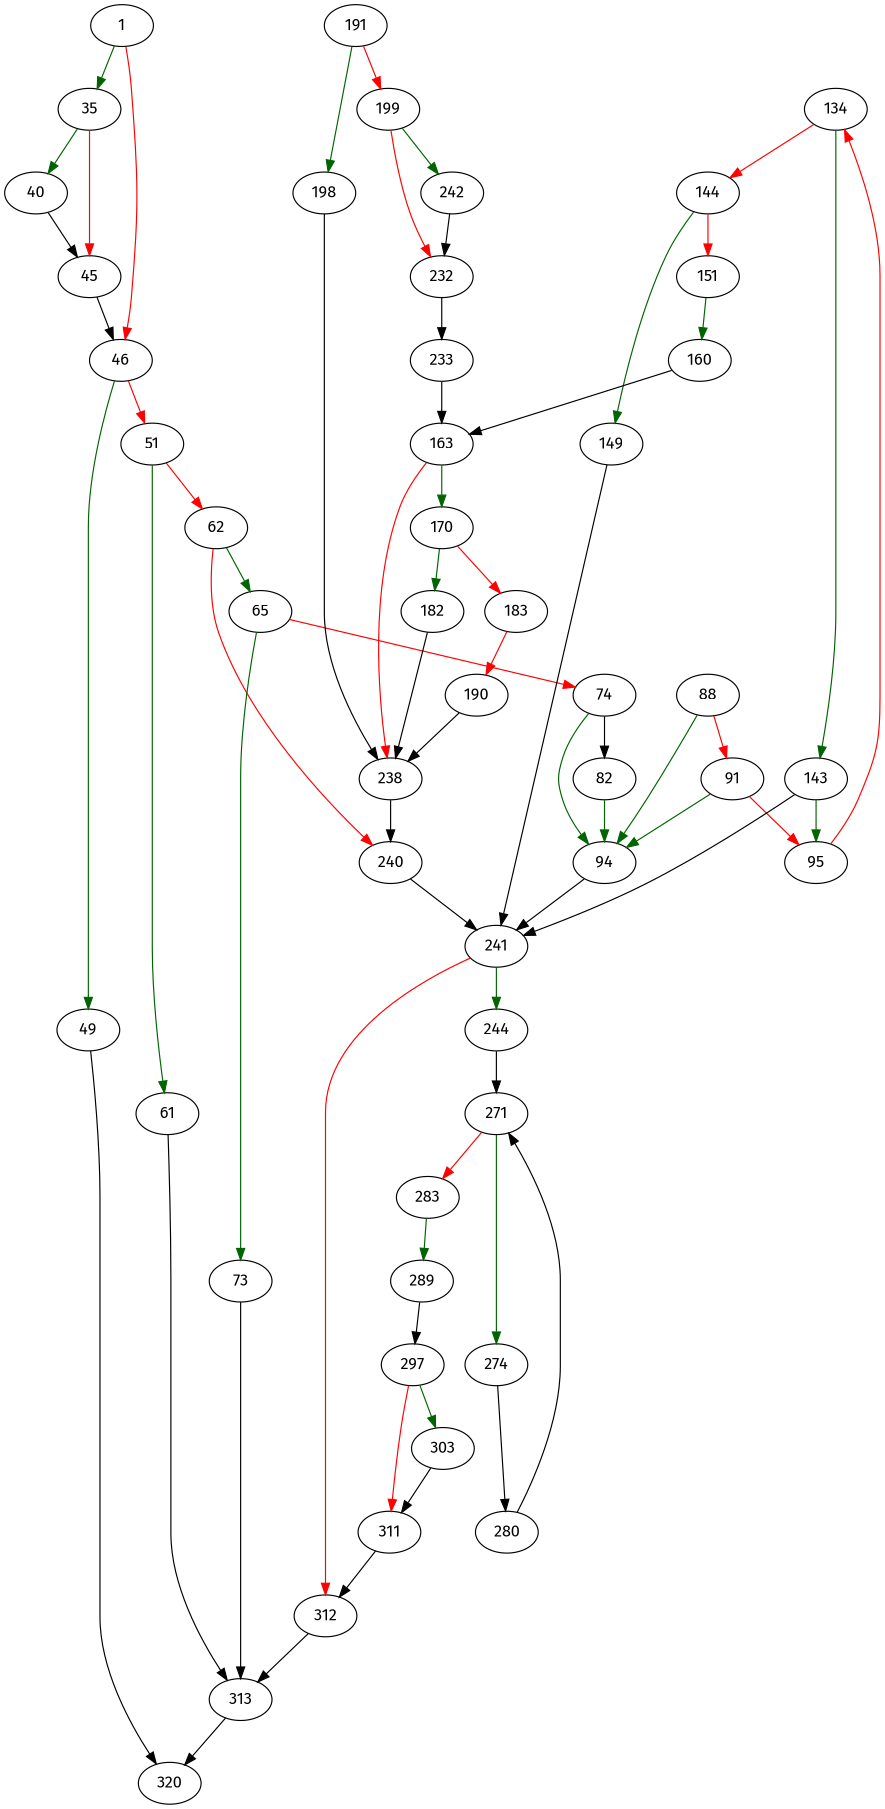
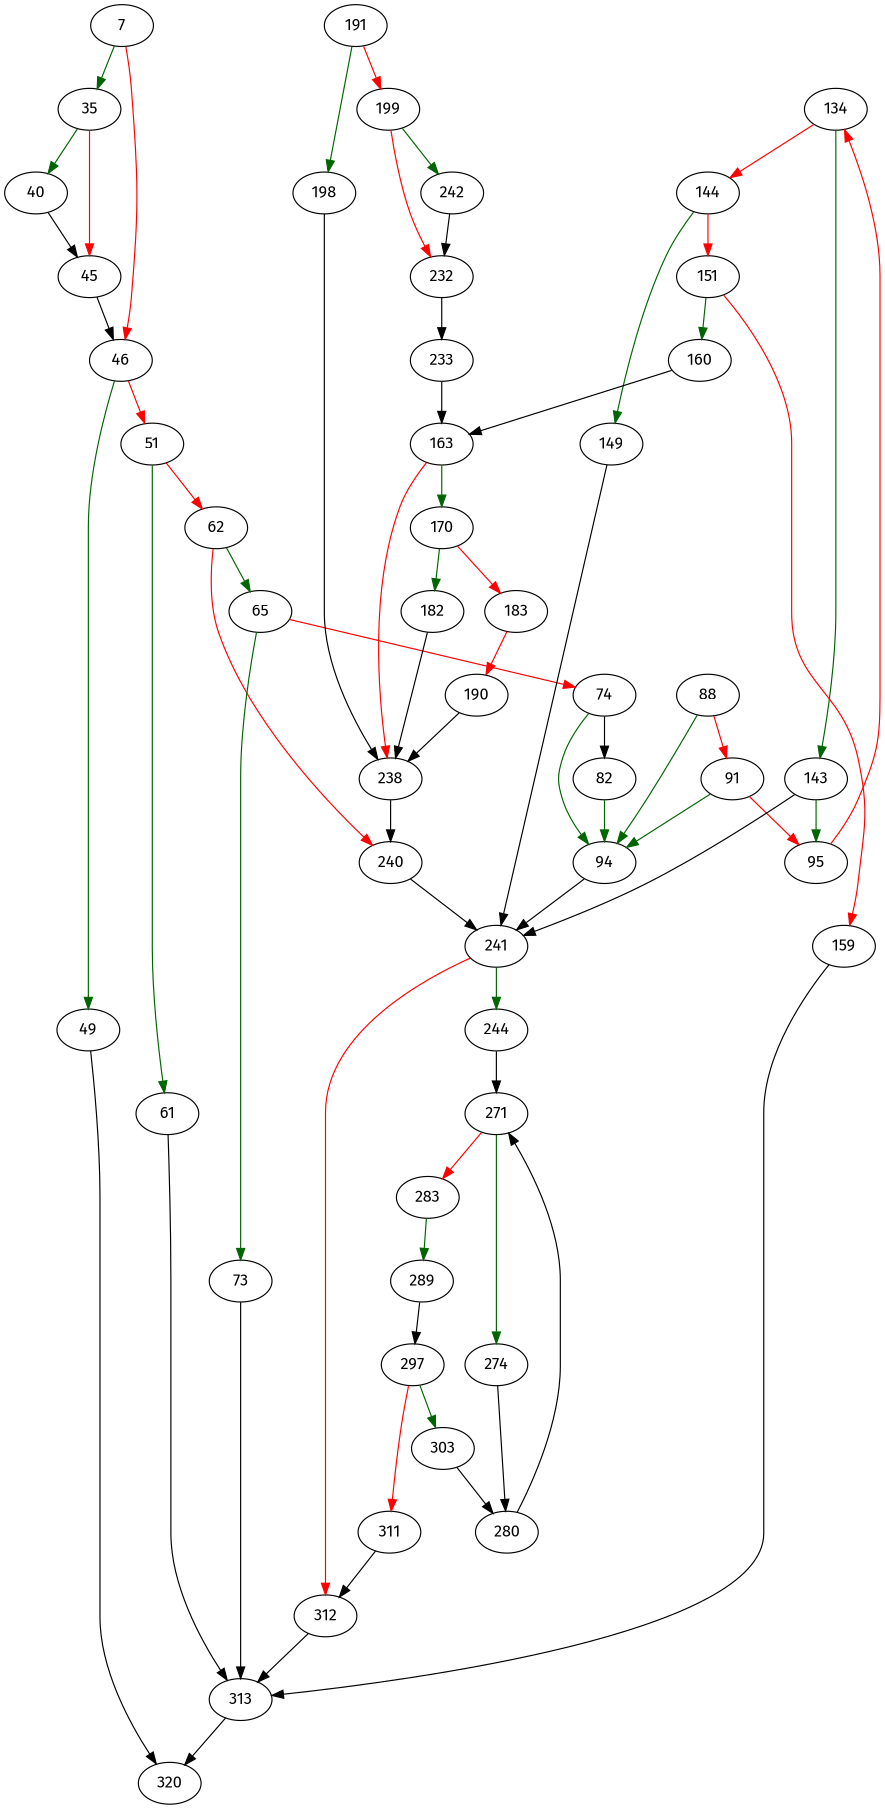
node "1": label "1" -> "7"
node "159": added
edge "303" -> "311": now "303" -> "280"
